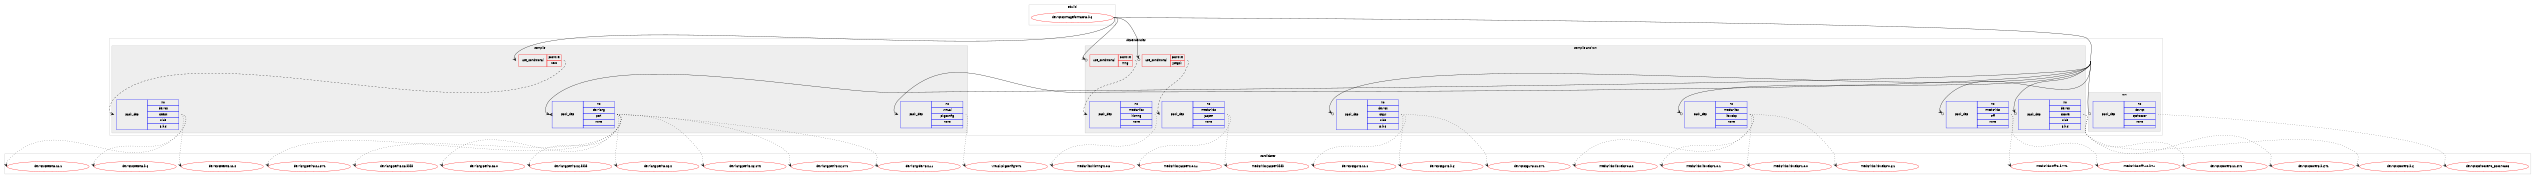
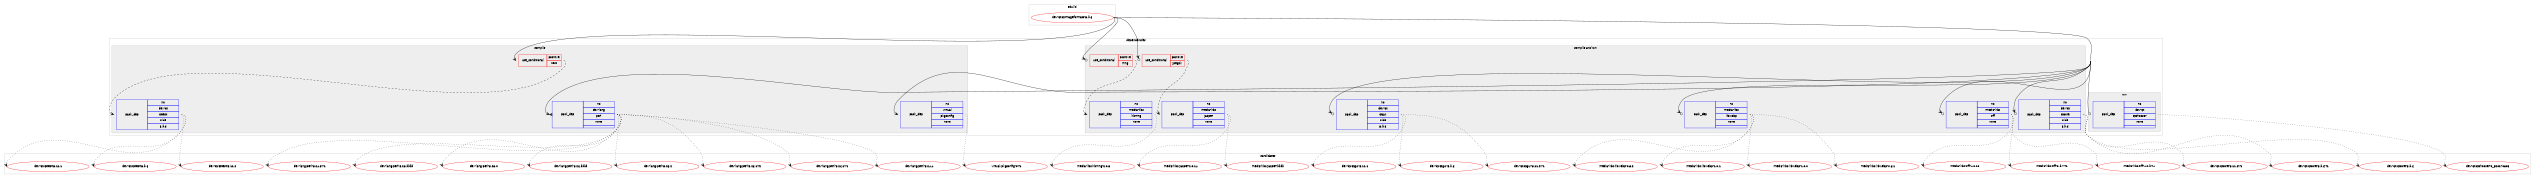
node "dev-lang/dev-5.24.4": label "dev-lang/dev-5.24.4" -> "dev-lang/perl-5.24.4"
node "media-libs/tiff-4.0.10": added
